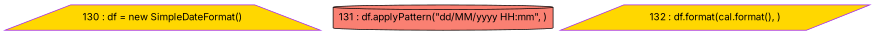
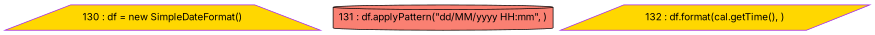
node "132 : df.format(cal.format(), )": label "132 : df.format(cal.format(), )" -> "132 : df.format(cal.getTime(), )"
